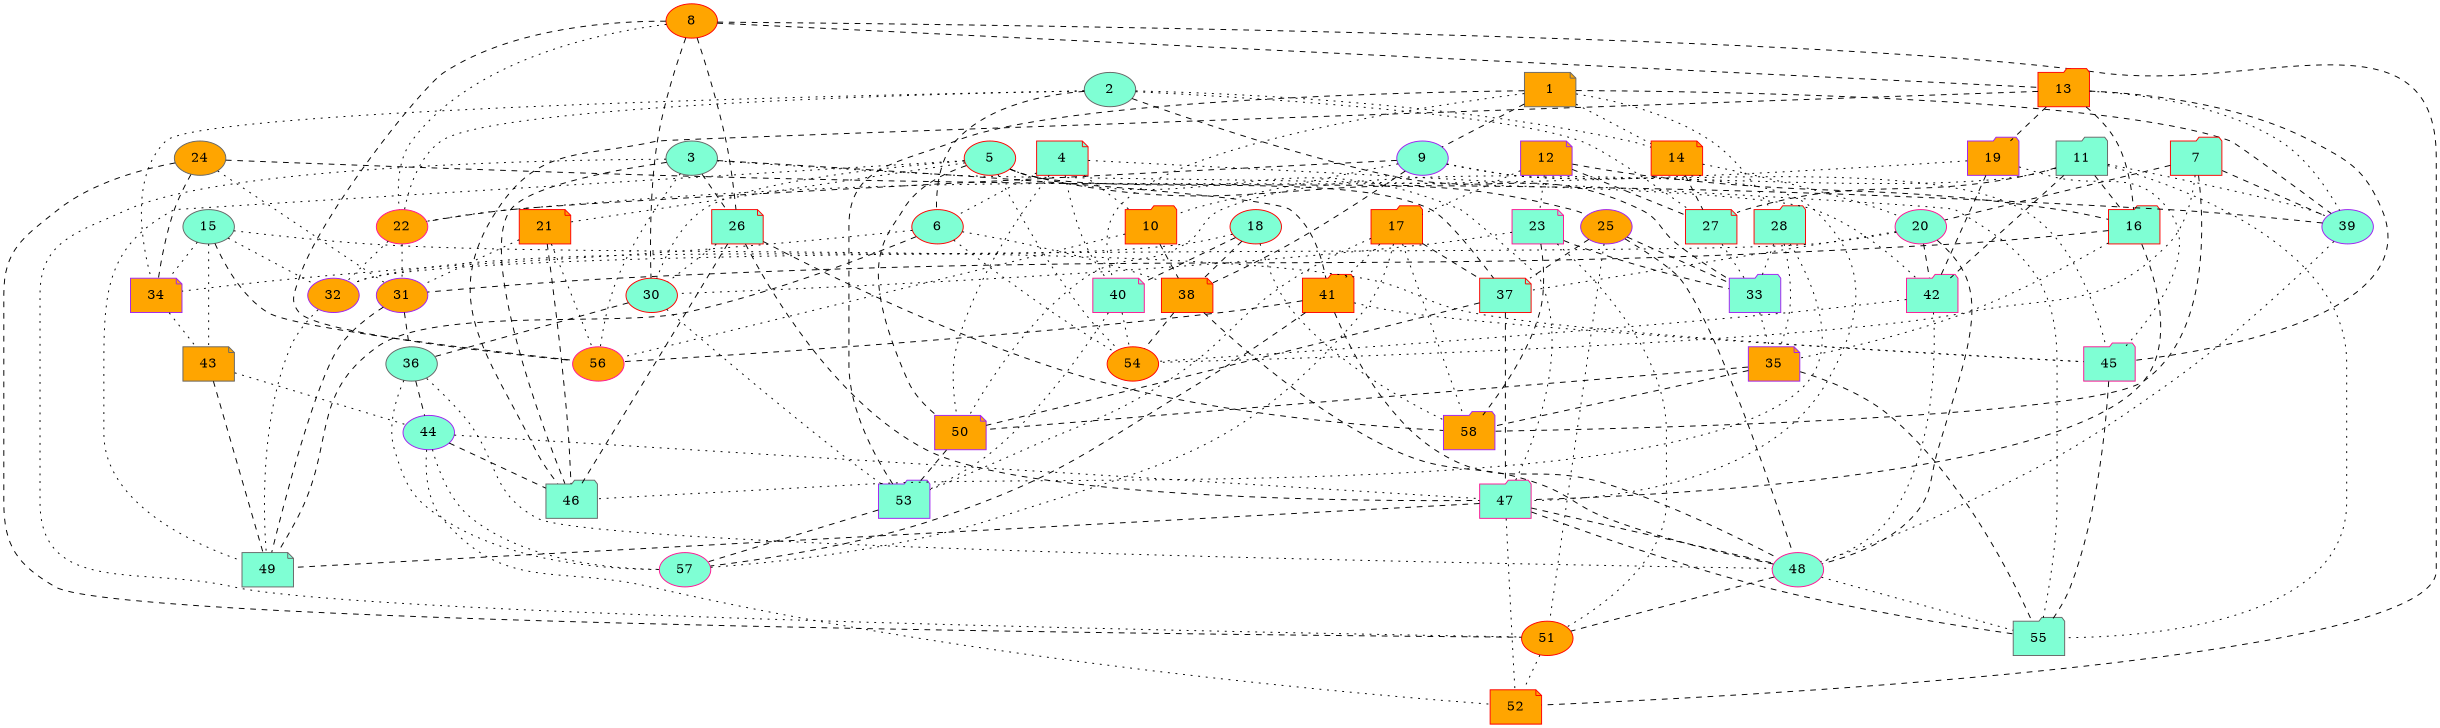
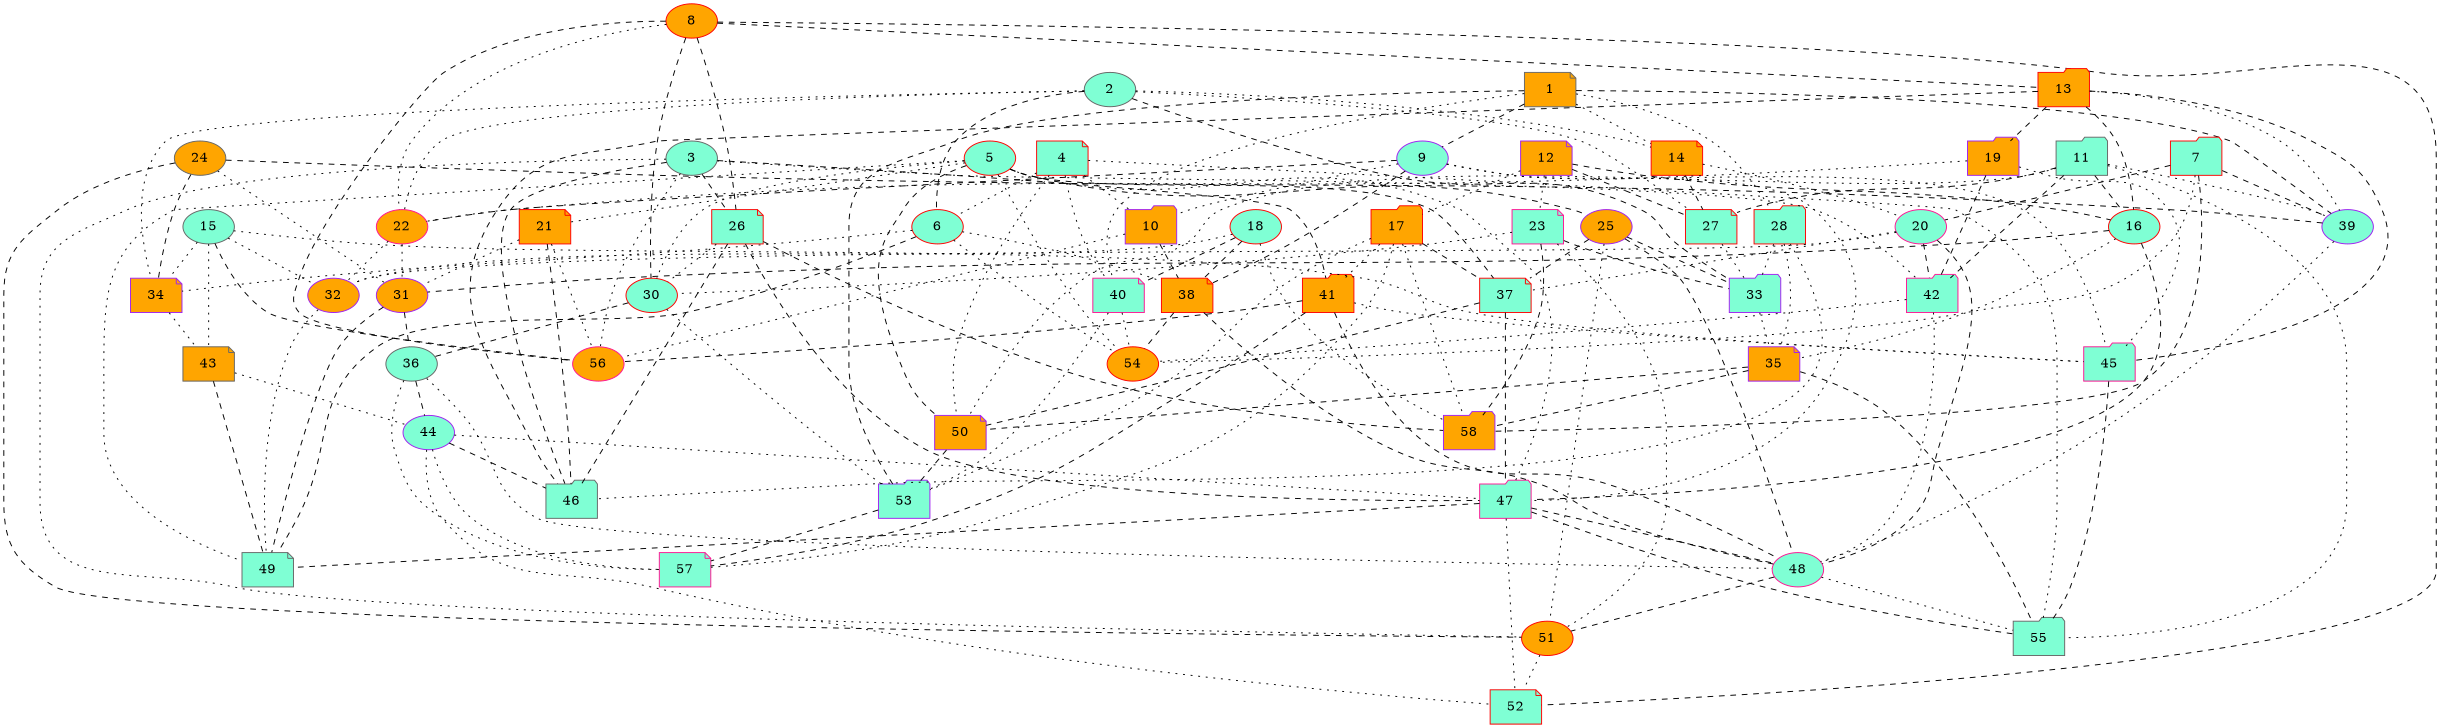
node "10": color red -> purple
node "16": shape folder -> ellipse
node "57": shape ellipse -> note
node "52": fillcolor orange -> aquamarine
